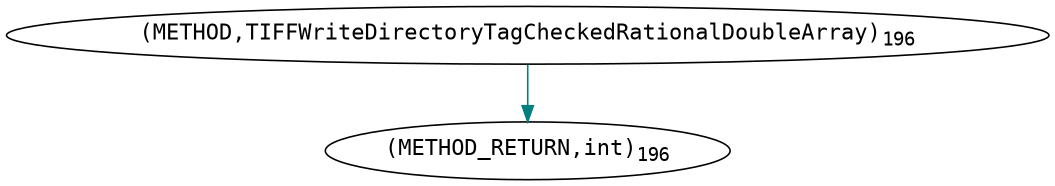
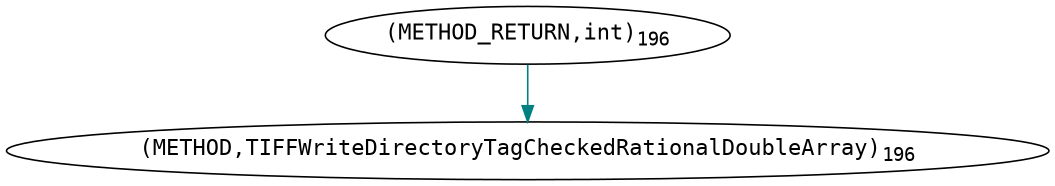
edge "(METHOD,TIFFWriteDirectoryTagCheckedRationalDoubleArray)" -> "(METHOD_RETURN,int)": reversed
